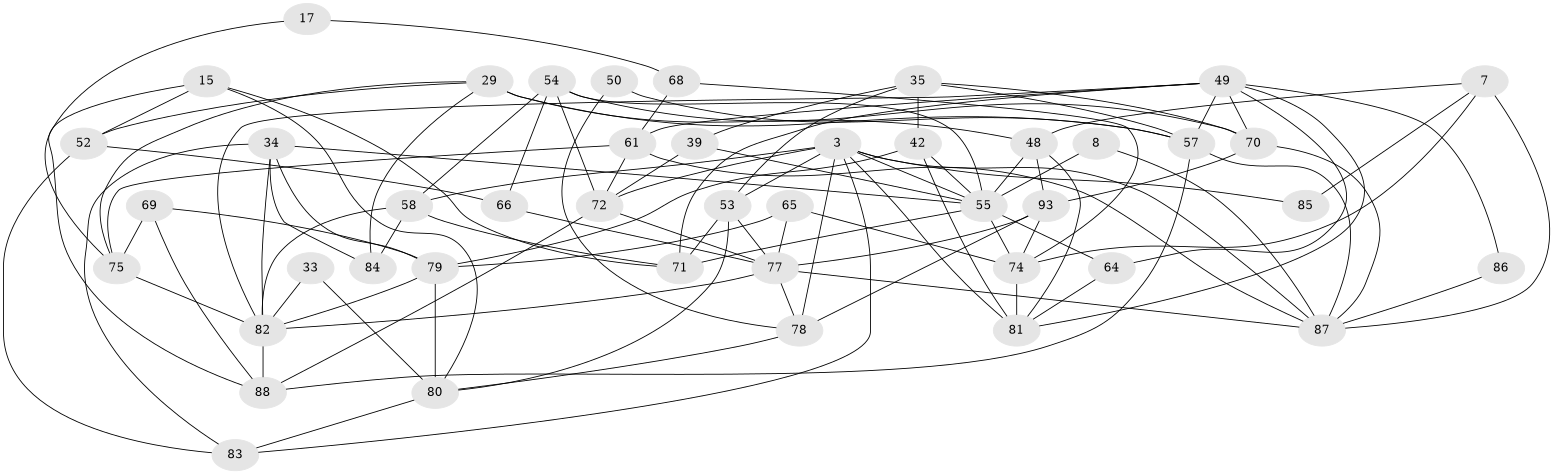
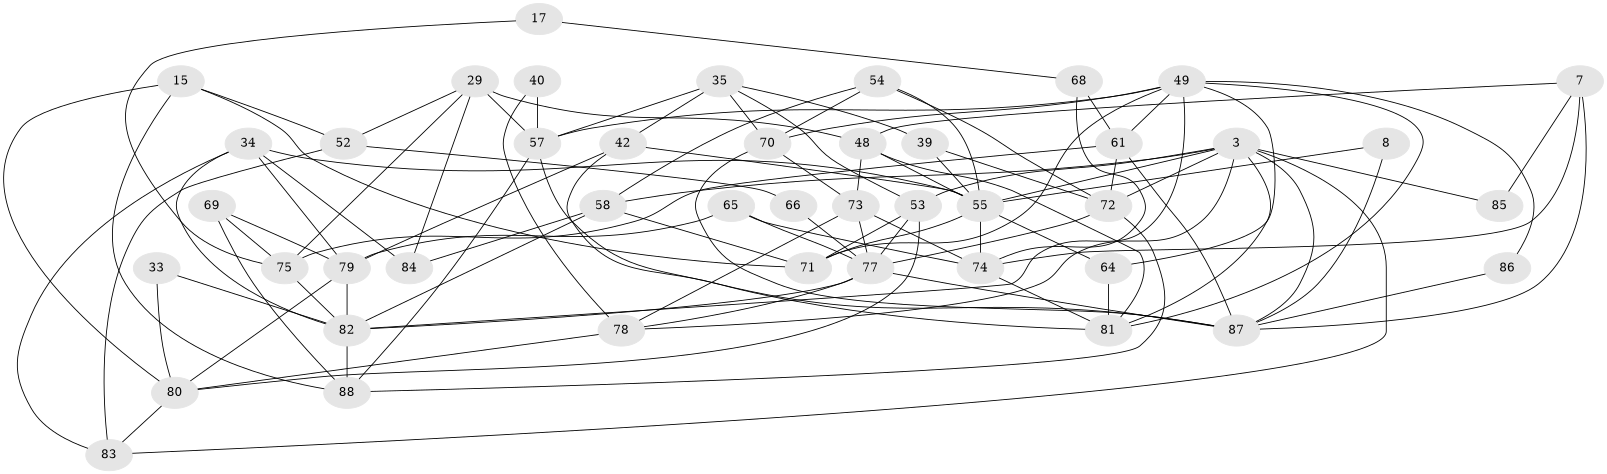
node "50": label "50" -> "40"
edge "54" -- "66": removed
node "93": label "93" -> "73"
